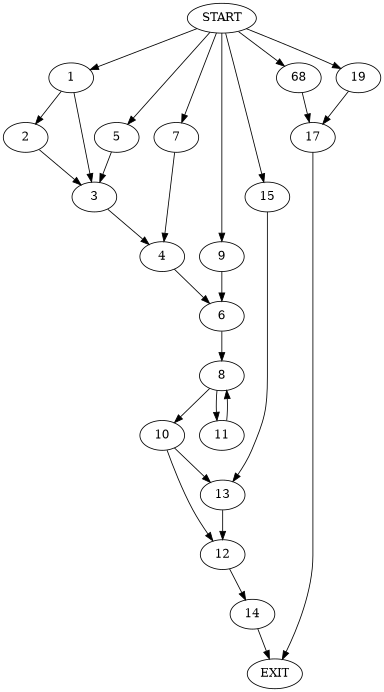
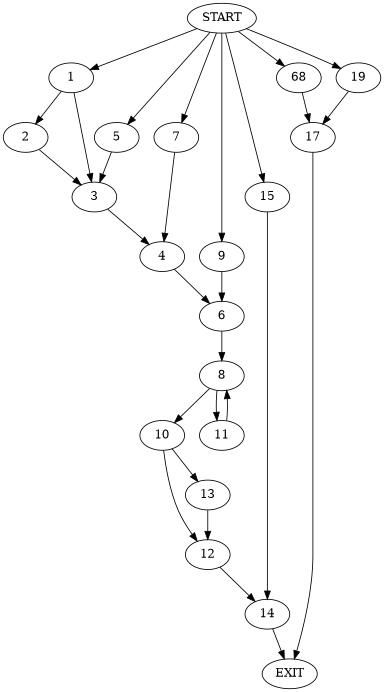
edge "15" -> "13": now "15" -> "14"
